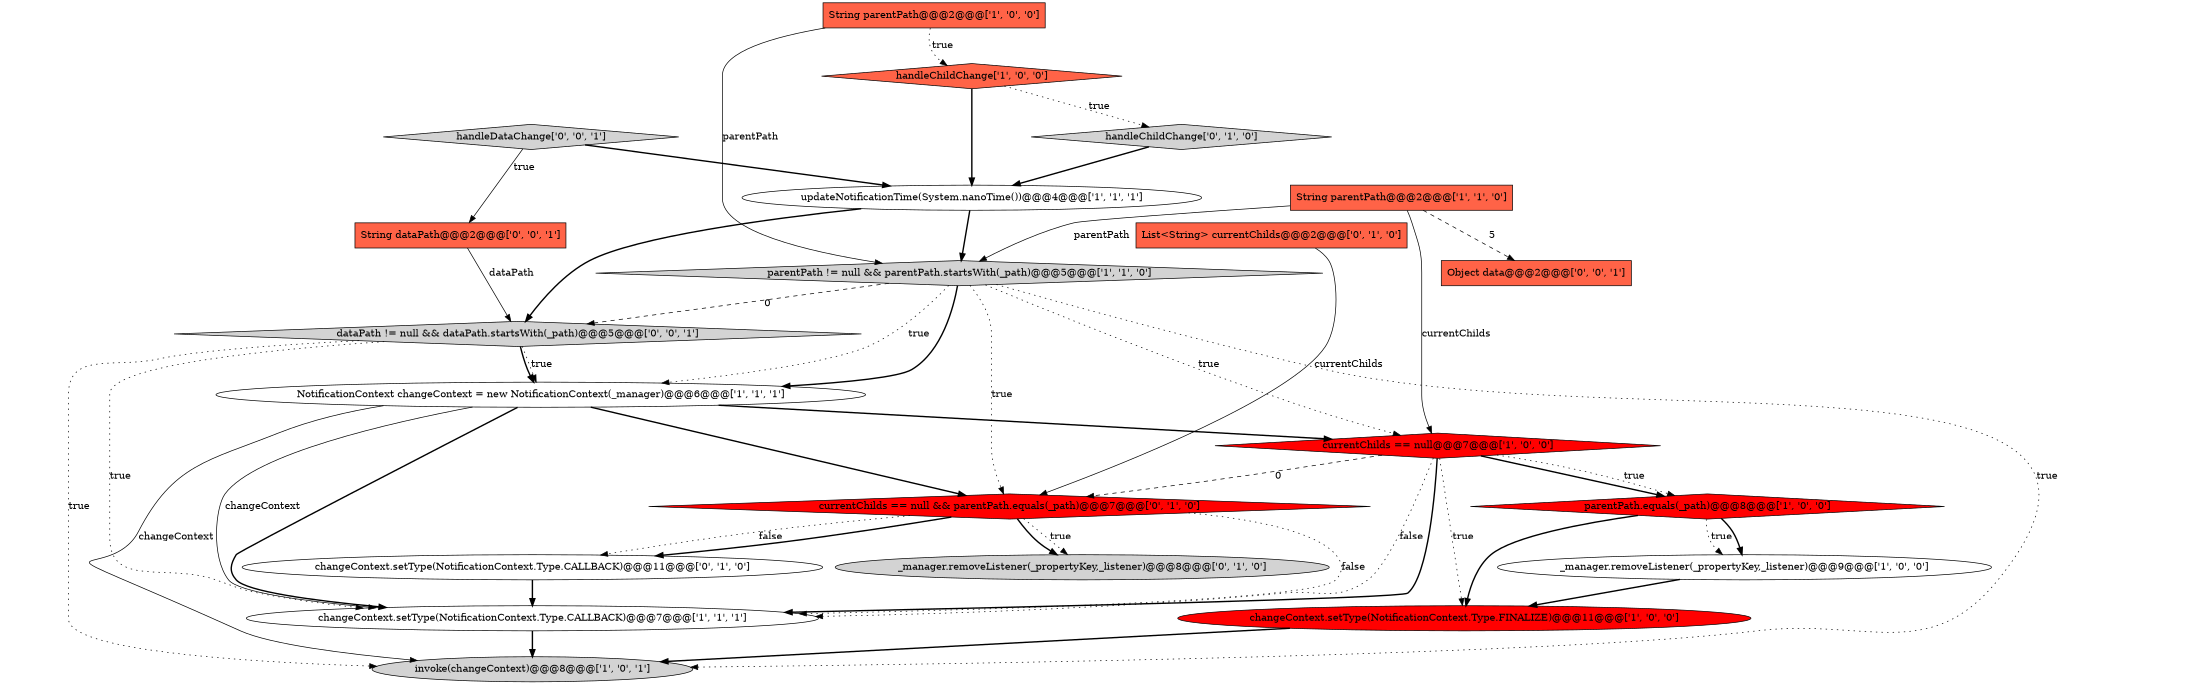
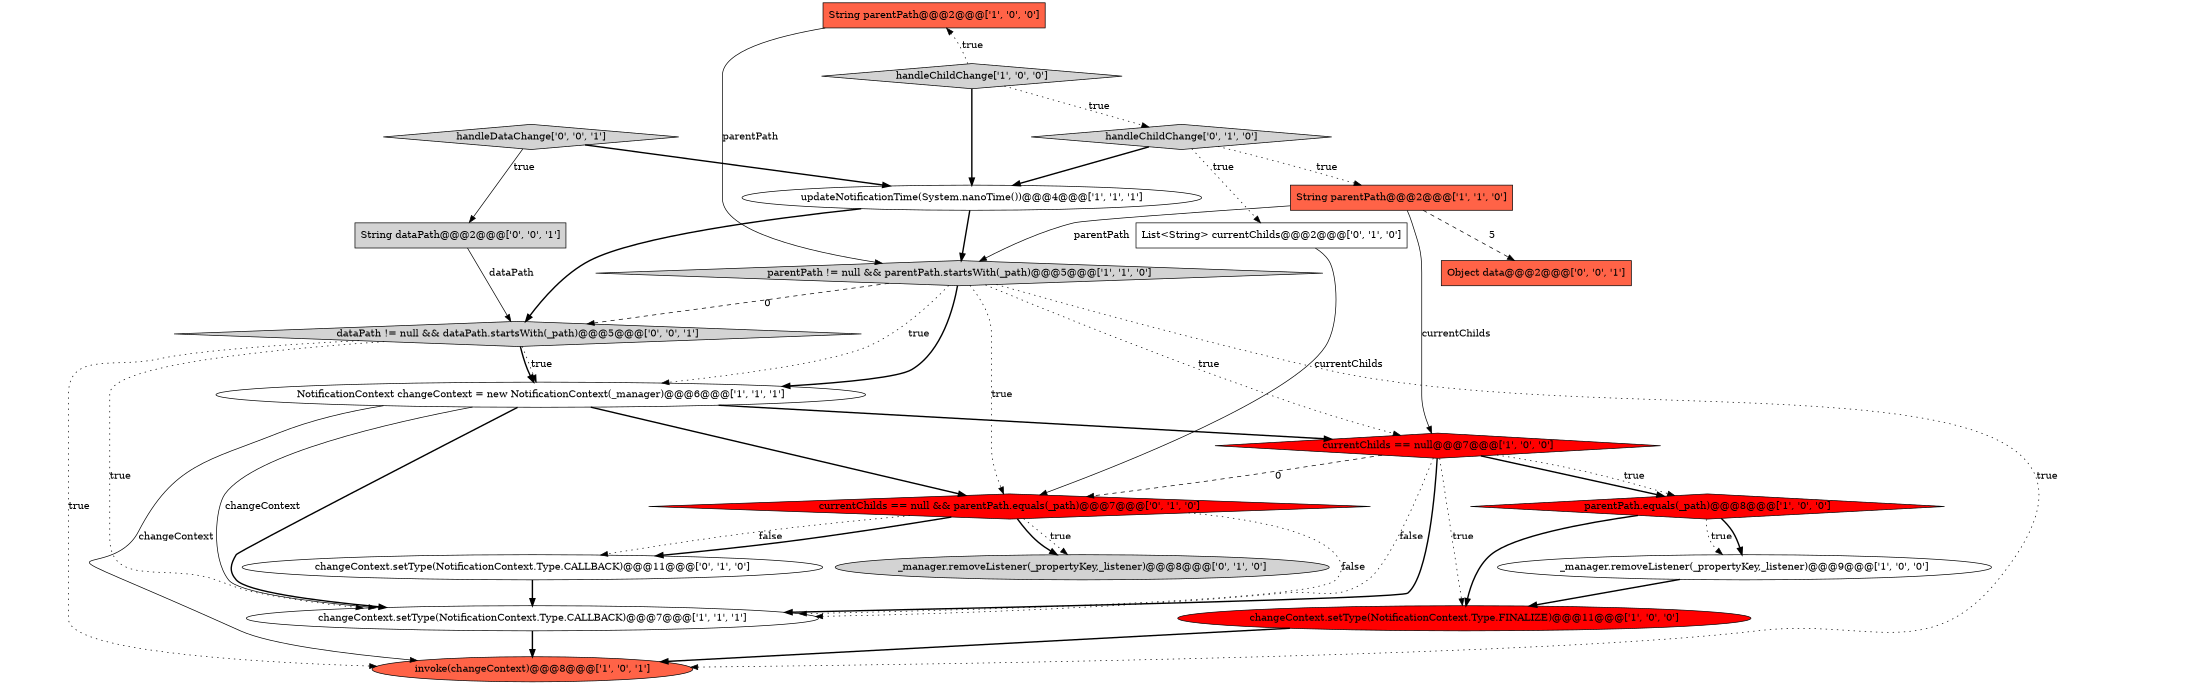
edge "String parentPath@@@2@@@['1', '0', '0']" -> "handleChildChange['1', '0', '0']": reversed
node "handleChildChange['1', '0', '0']": fillcolor tomato -> lightgray
edge "handleChildChange['0', '1', '0']" -> "String parentPath@@@2@@@['1', '1', '0']": added, label "true"
edge "handleChildChange['0', '1', '0']" -> "List<String> currentChilds@@@2@@@['0', '1', '0']": added, label "true"
node "String dataPath@@@2@@@['0', '0', '1']": fillcolor tomato -> lightgray
node "List<String> currentChilds@@@2@@@['0', '1', '0']": fillcolor tomato -> white
node "invoke(changeContext)@@@8@@@['1', '0', '1']": fillcolor lightgray -> tomato
